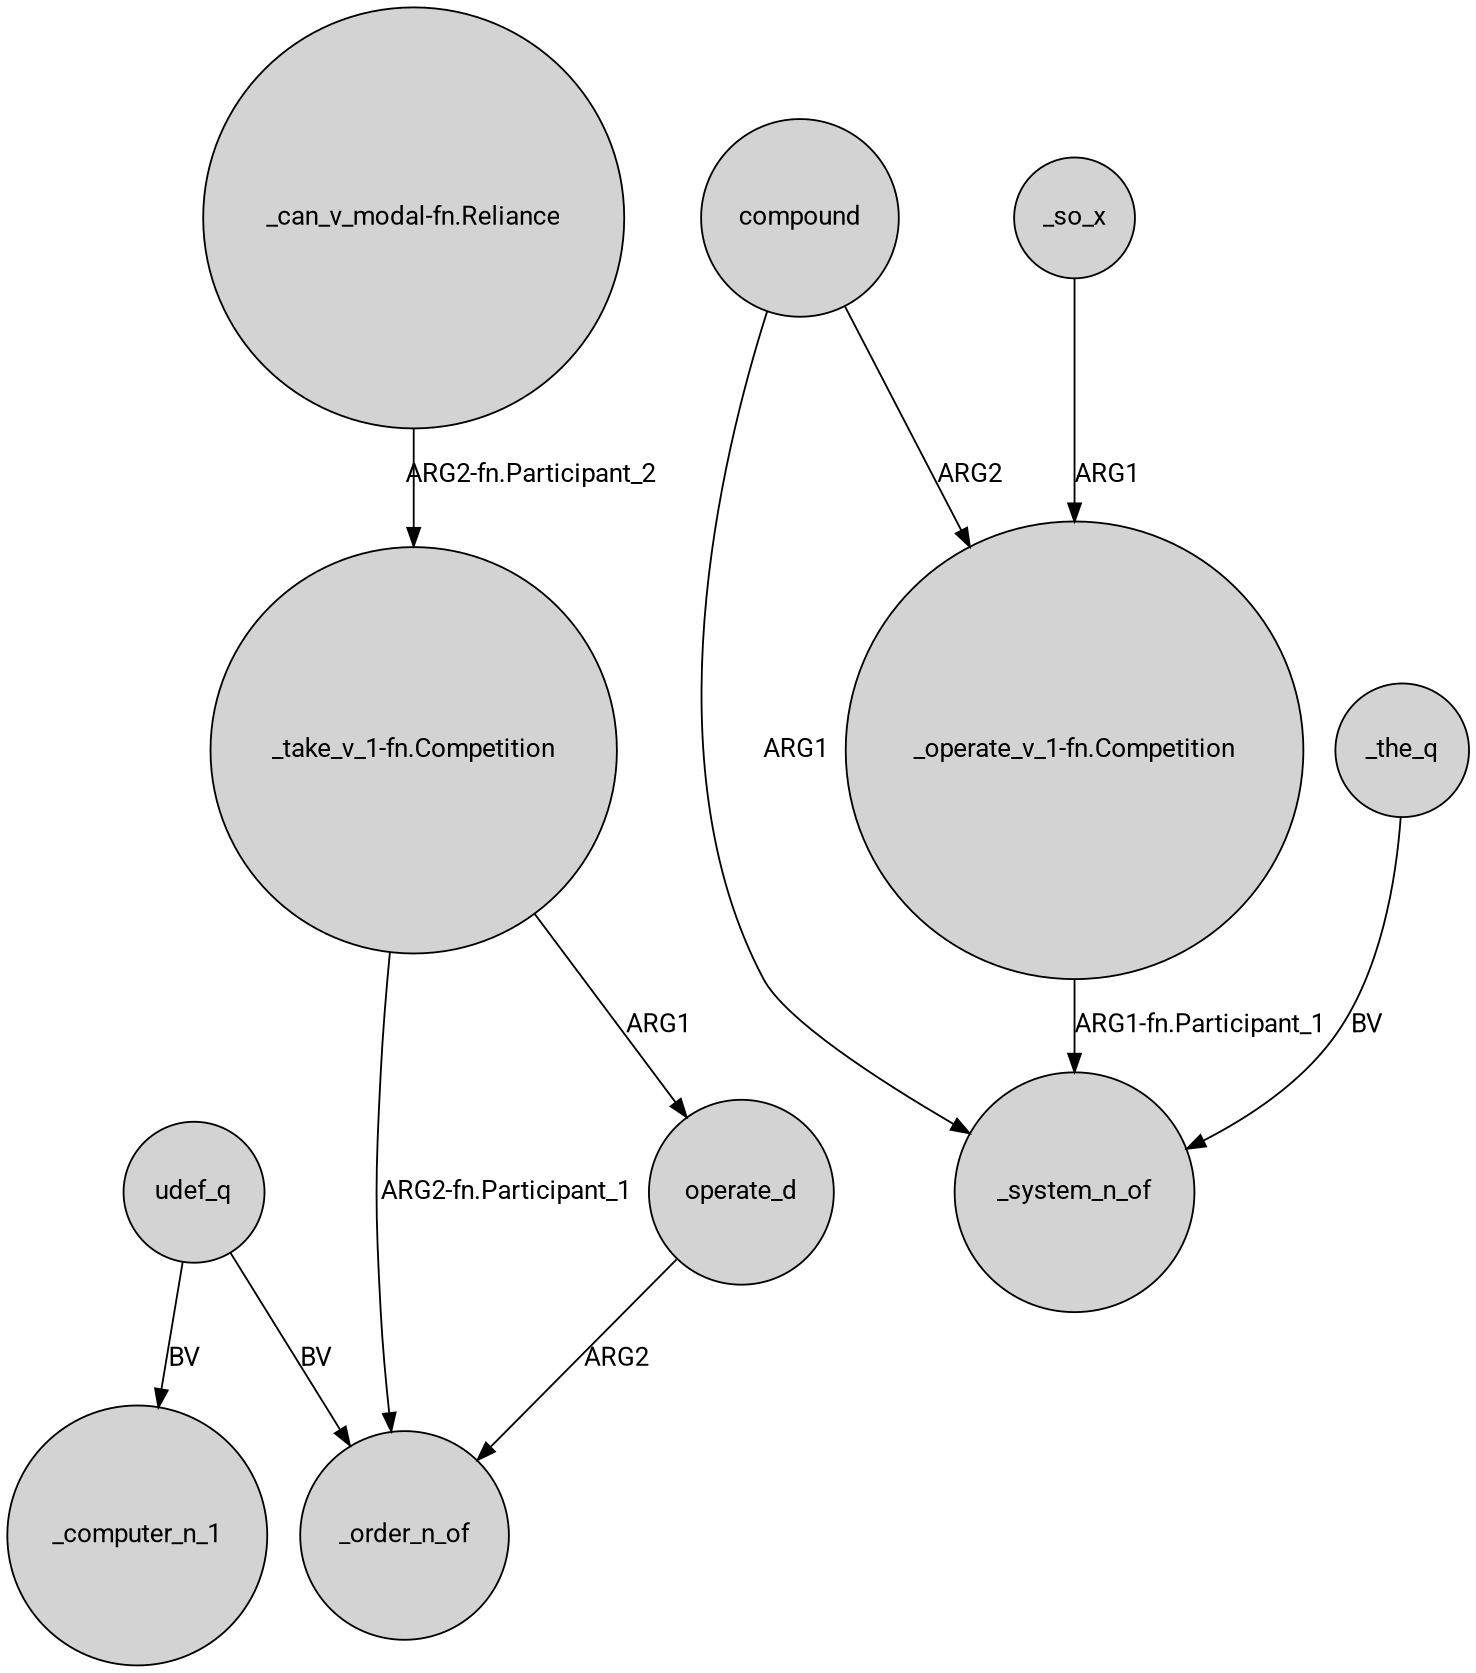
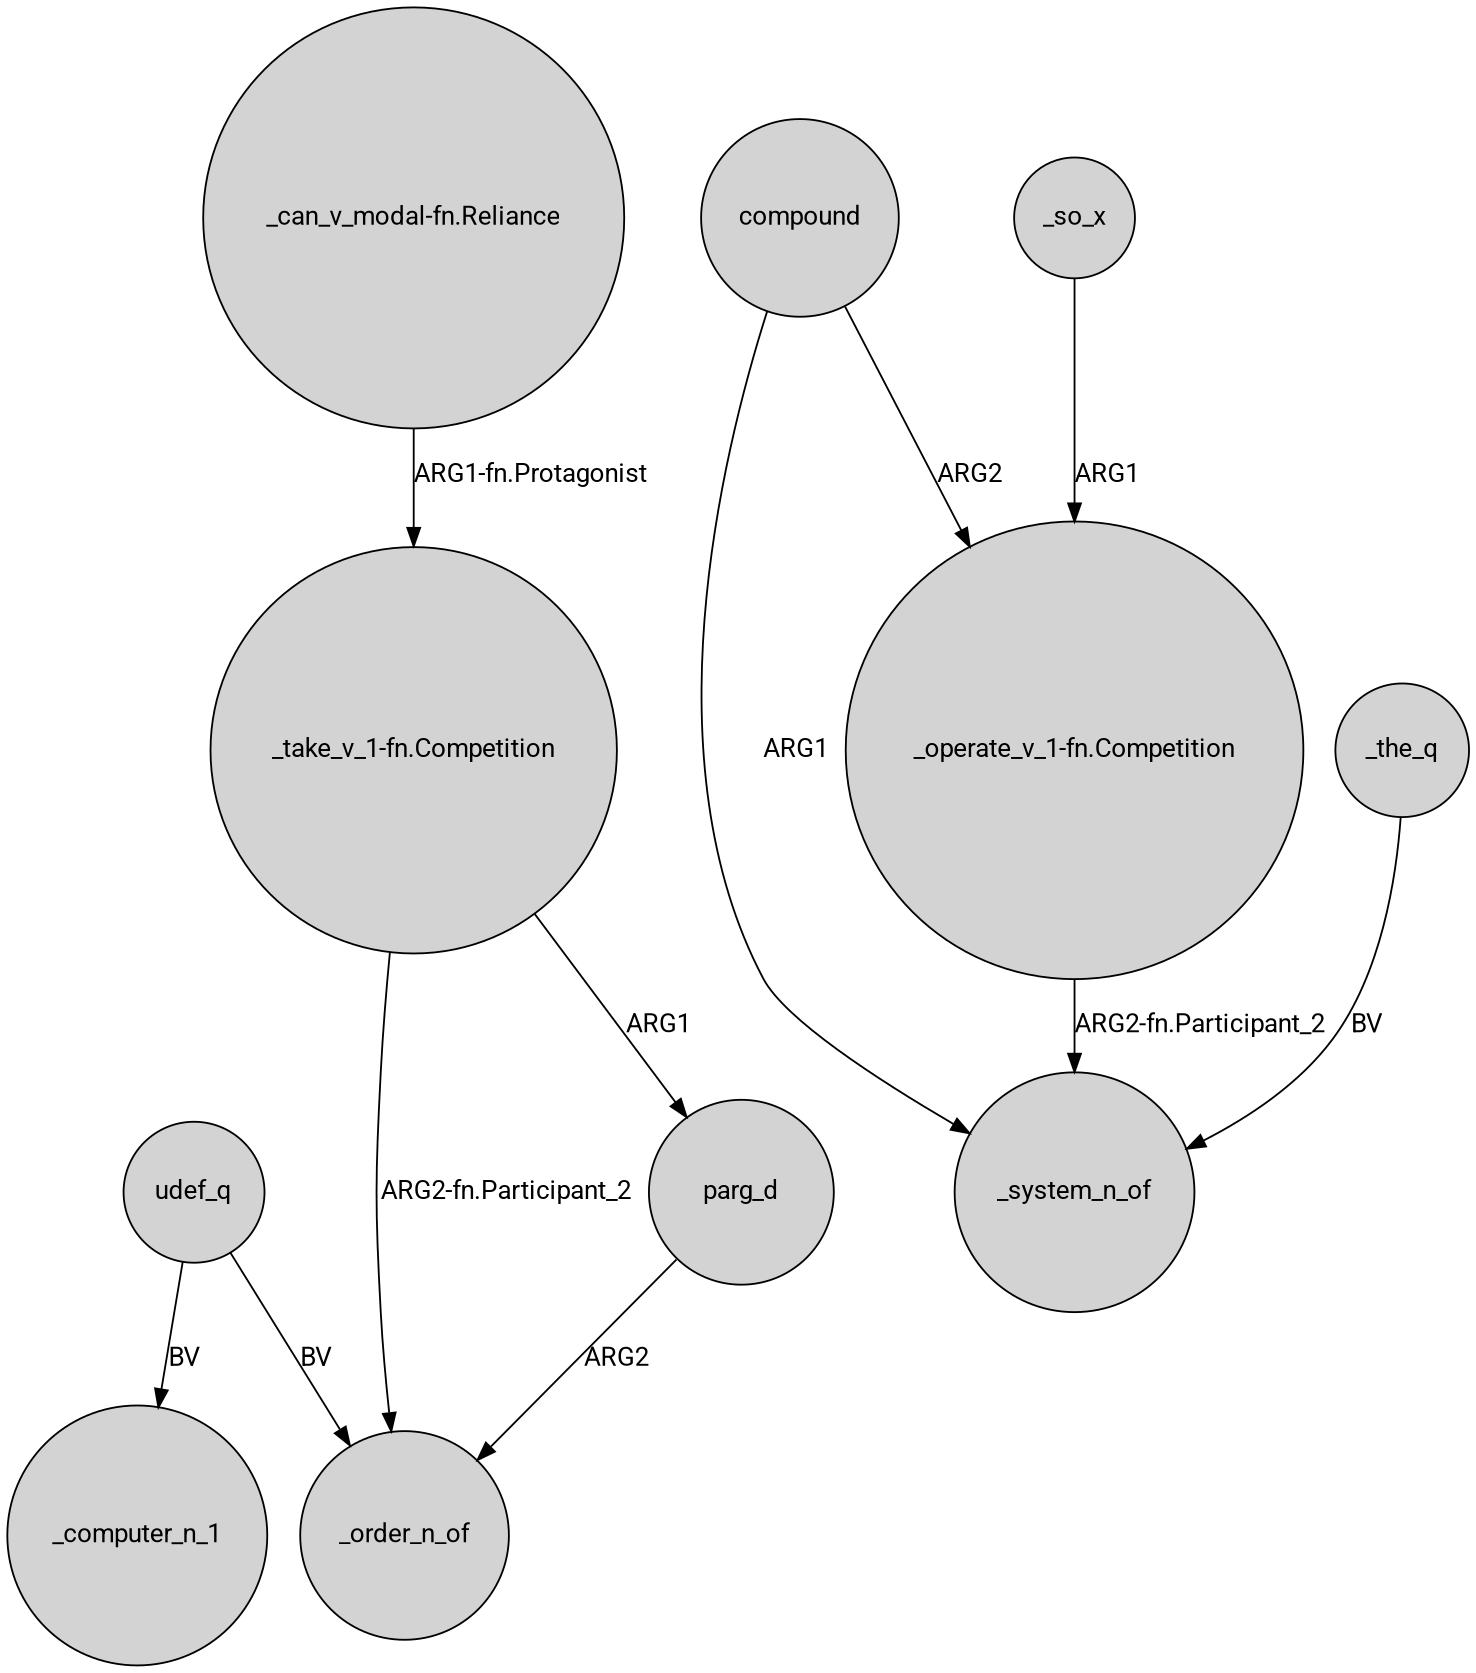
edge "_can_v_modal-fn.Reliance" -> "_take_v_1-fn.Competition": label "ARG2-fn.Participant_2" -> "ARG1-fn.Protagonist"
edge "_operate_v_1-fn.Competition" -> "_system_n_of": label "ARG1-fn.Participant_1" -> "ARG2-fn.Participant_2"
edge "_take_v_1-fn.Competition" -> "_order_n_of": label "ARG2-fn.Participant_1" -> "ARG2-fn.Participant_2"
node "operate_d": label "operate_d" -> "parg_d"
